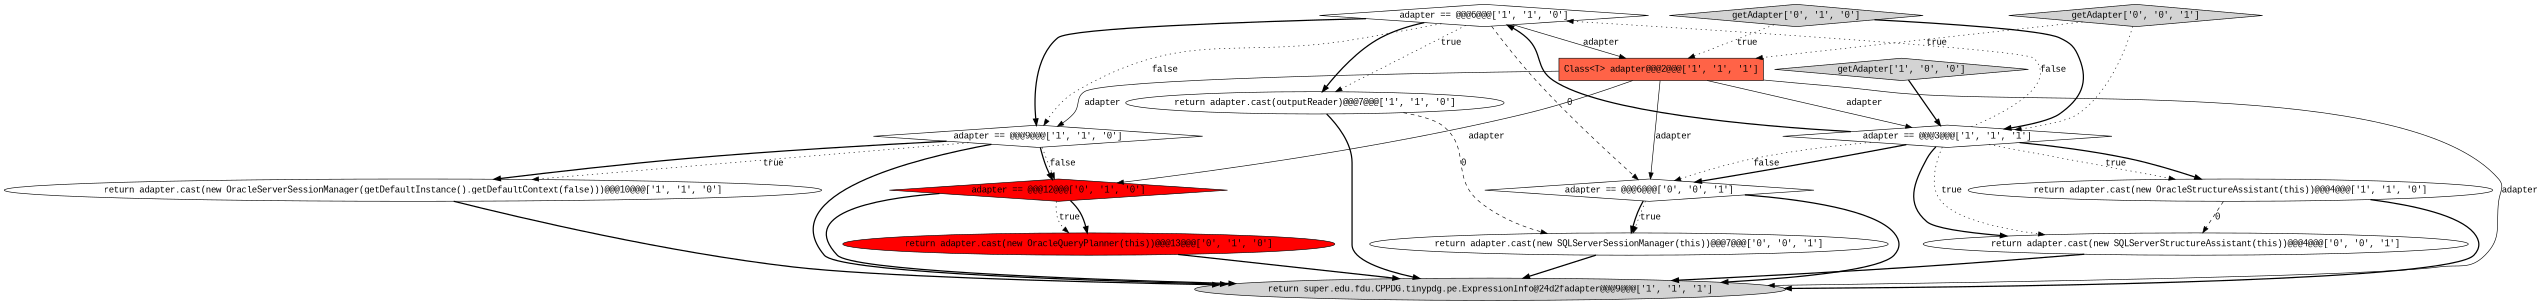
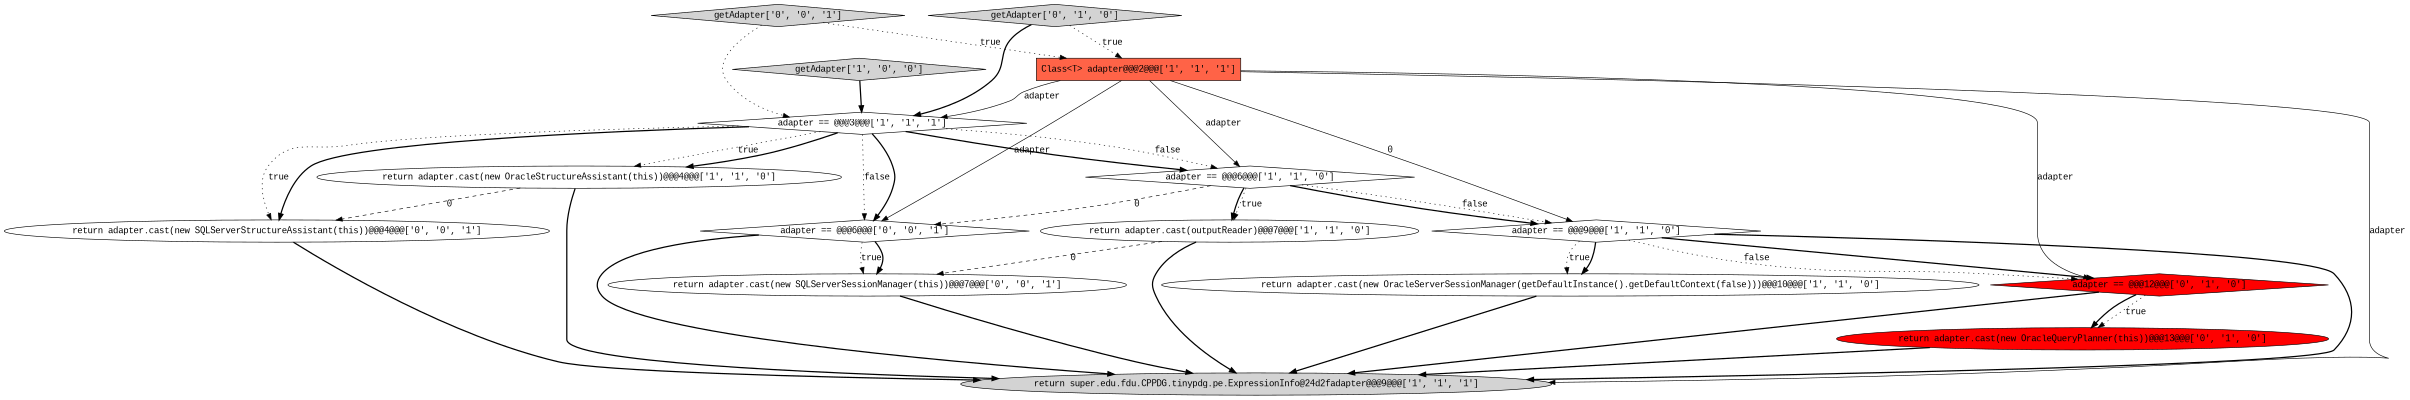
edge "adapter == @@@6@@@['1', '1', '0']" -> "Class<T> adapter@@@2@@@['1', '1', '1']": reversed
edge "Class<T> adapter@@@2@@@['1', '1', '1']" -> "adapter == @@@9@@@['1', '1', '0']": label "adapter" -> "0"
